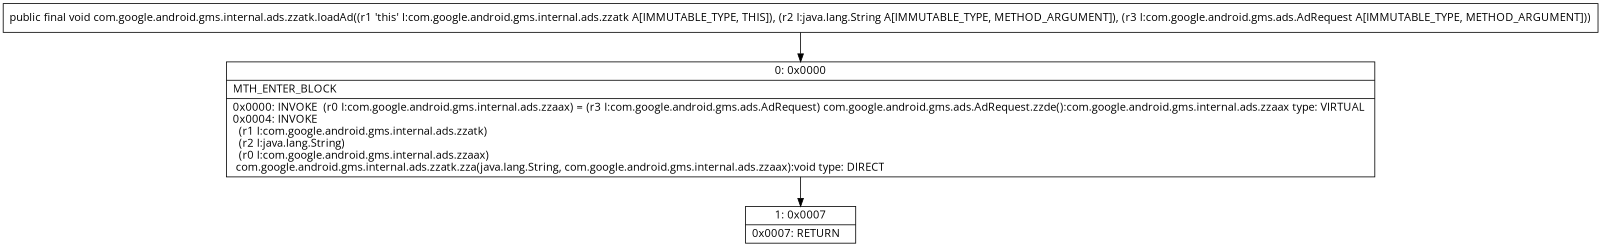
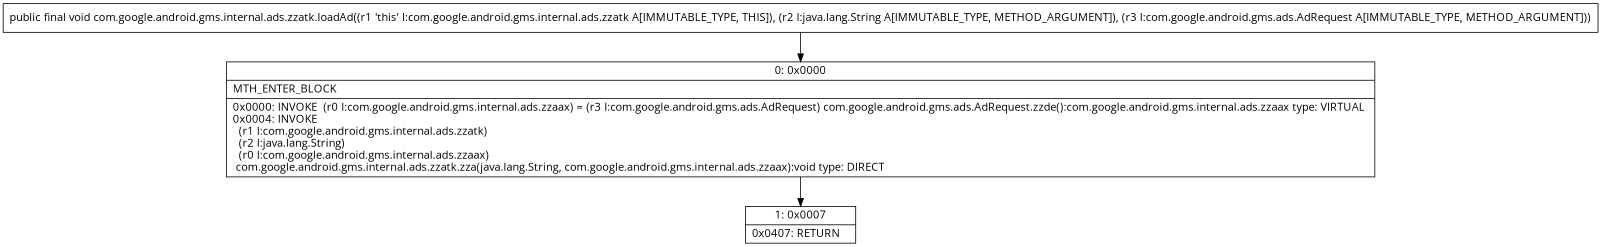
node "1: 0x0007": text "0x0007: RETURN" -> "0x0407: RETURN"
